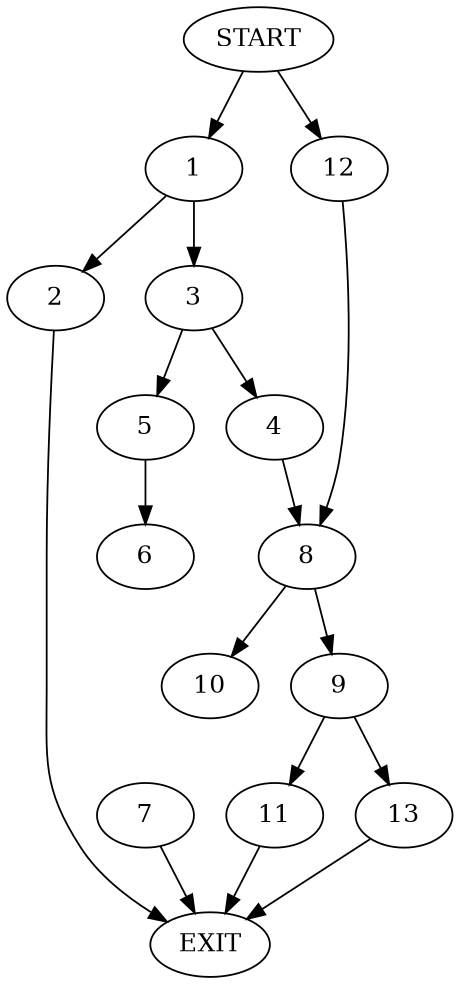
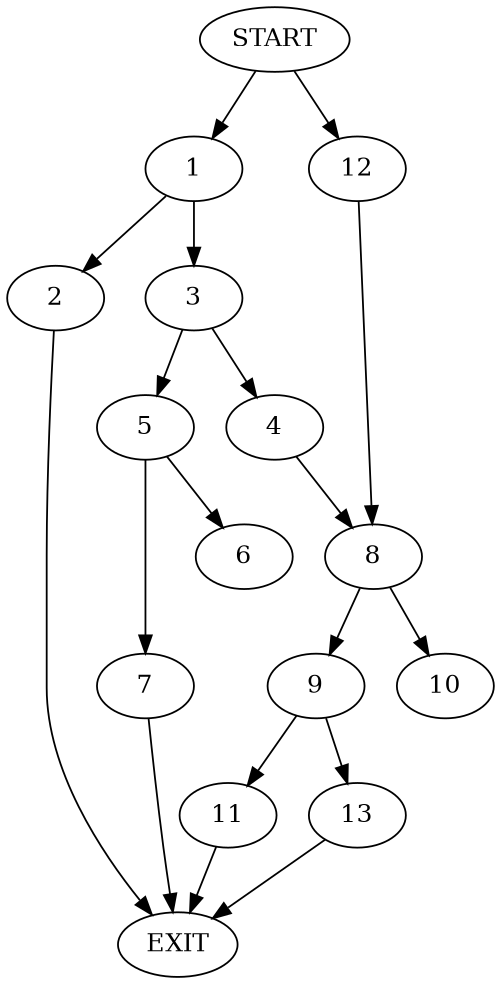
edge "5" -> "7": added
